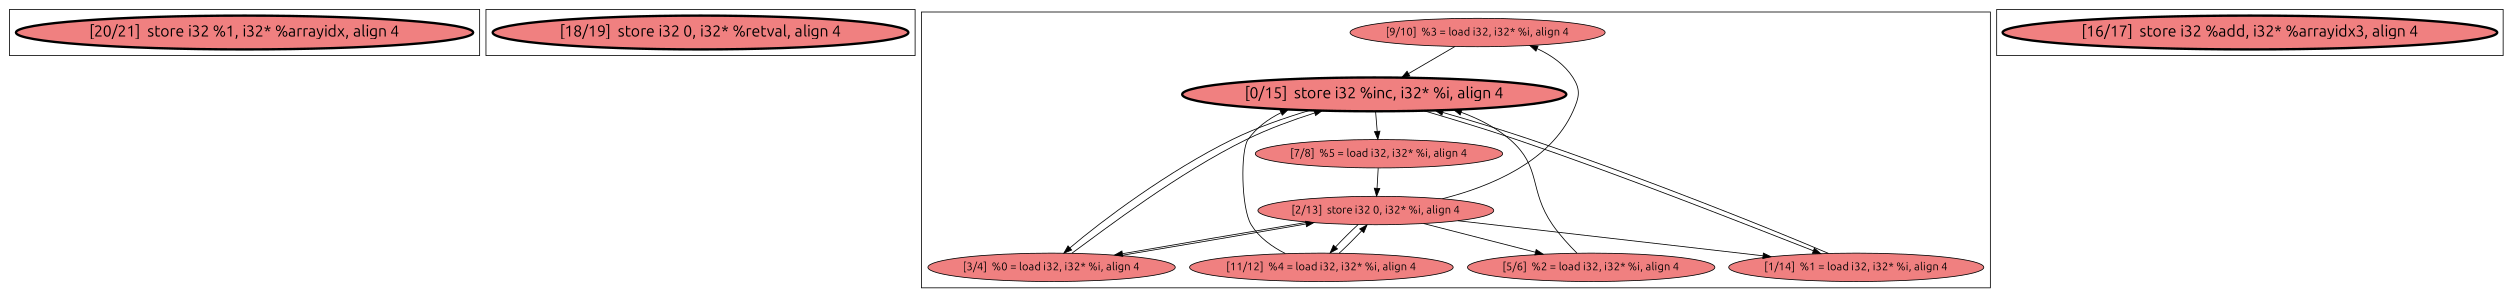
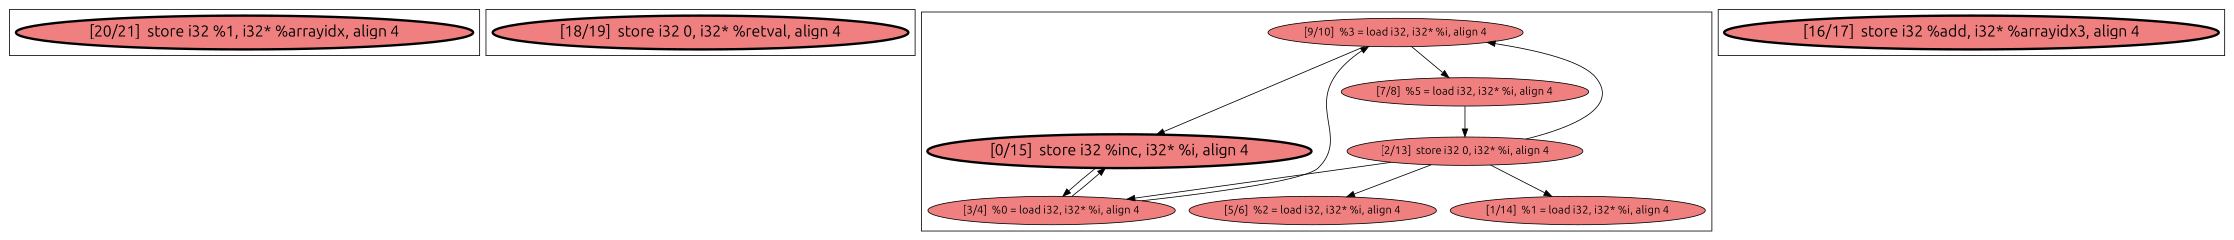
edge "[0/15]  store i32 %inc, i32* %i, align 4" -> "[7/8]  %5 = load i32, i32* %i, align 4": now "[9/10]  %3 = load i32, i32* %i, align 4" -> "[7/8]  %5 = load i32, i32* %i, align 4"
edge "[5/6]  %2 = load i32, i32* %i, align 4" -> "[0/15]  store i32 %inc, i32* %i, align 4": removed
edge "[0/15]  store i32 %inc, i32* %i, align 4" -> "[1/14]  %1 = load i32, i32* %i, align 4": removed
edge "[1/14]  %1 = load i32, i32* %i, align 4" -> "[0/15]  store i32 %inc, i32* %i, align 4": removed
edge "[3/4]  %0 = load i32, i32* %i, align 4" -> "[2/13]  store i32 0, i32* %i, align 4": now "[3/4]  %0 = load i32, i32* %i, align 4" -> "[9/10]  %3 = load i32, i32* %i, align 4"
node "[11/12]  %4 = load i32, i32* %i, align 4": removed
